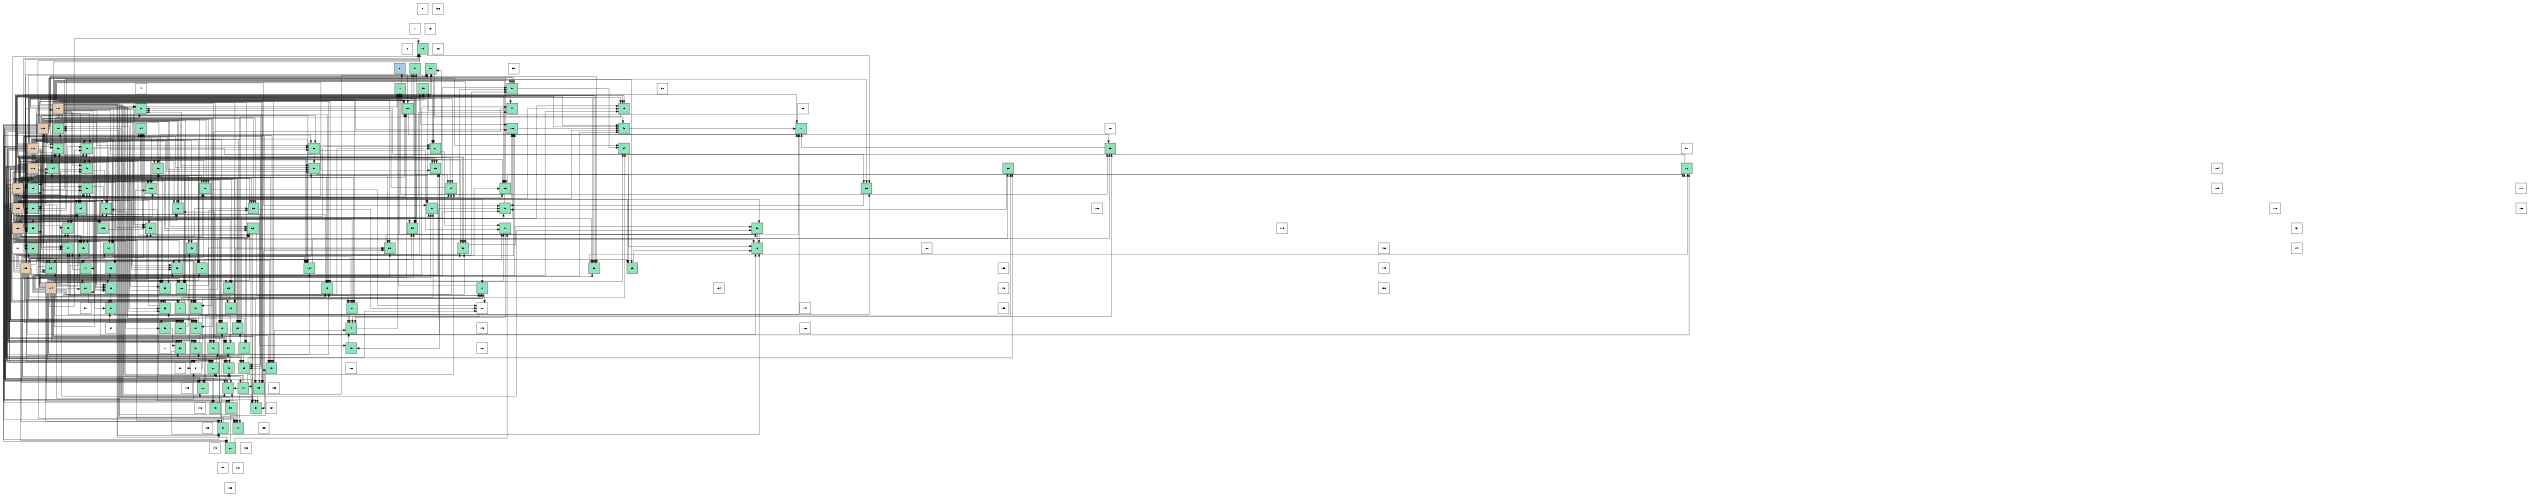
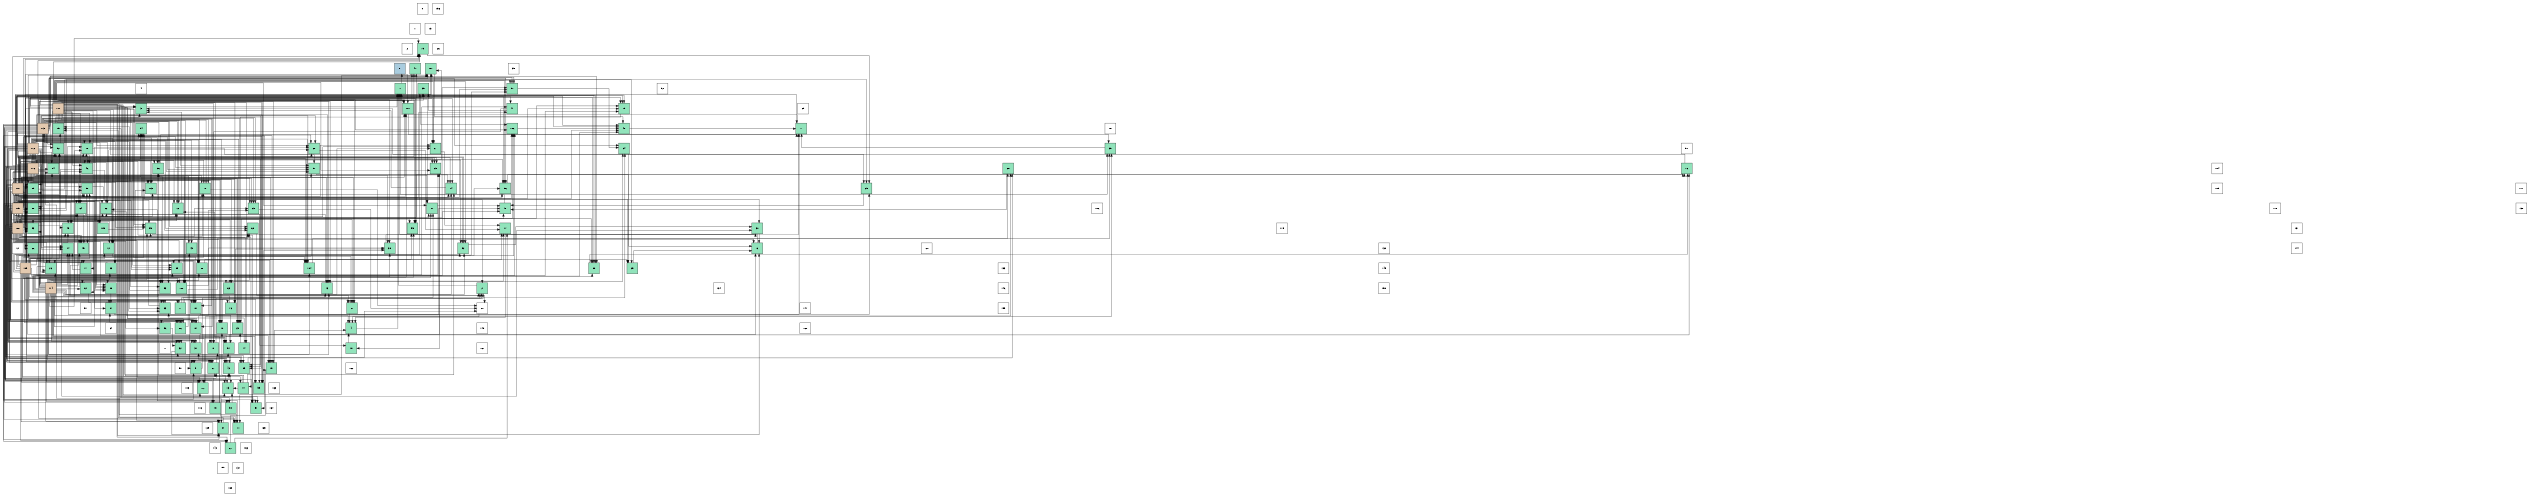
edge "112" -> "111": now "112" -> "46"
edge "110" -> "60": added
node "9": fillcolor #ffffff -> #91e3bb
